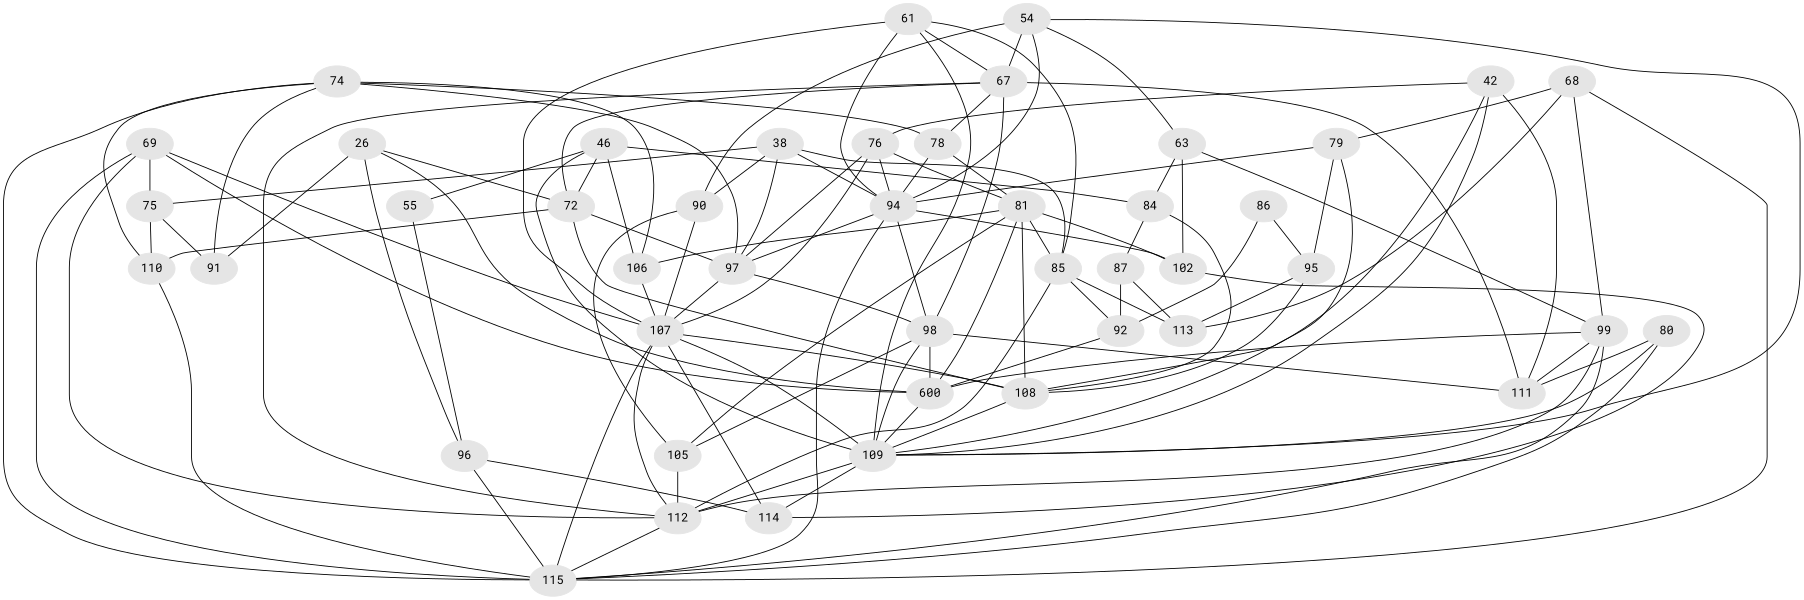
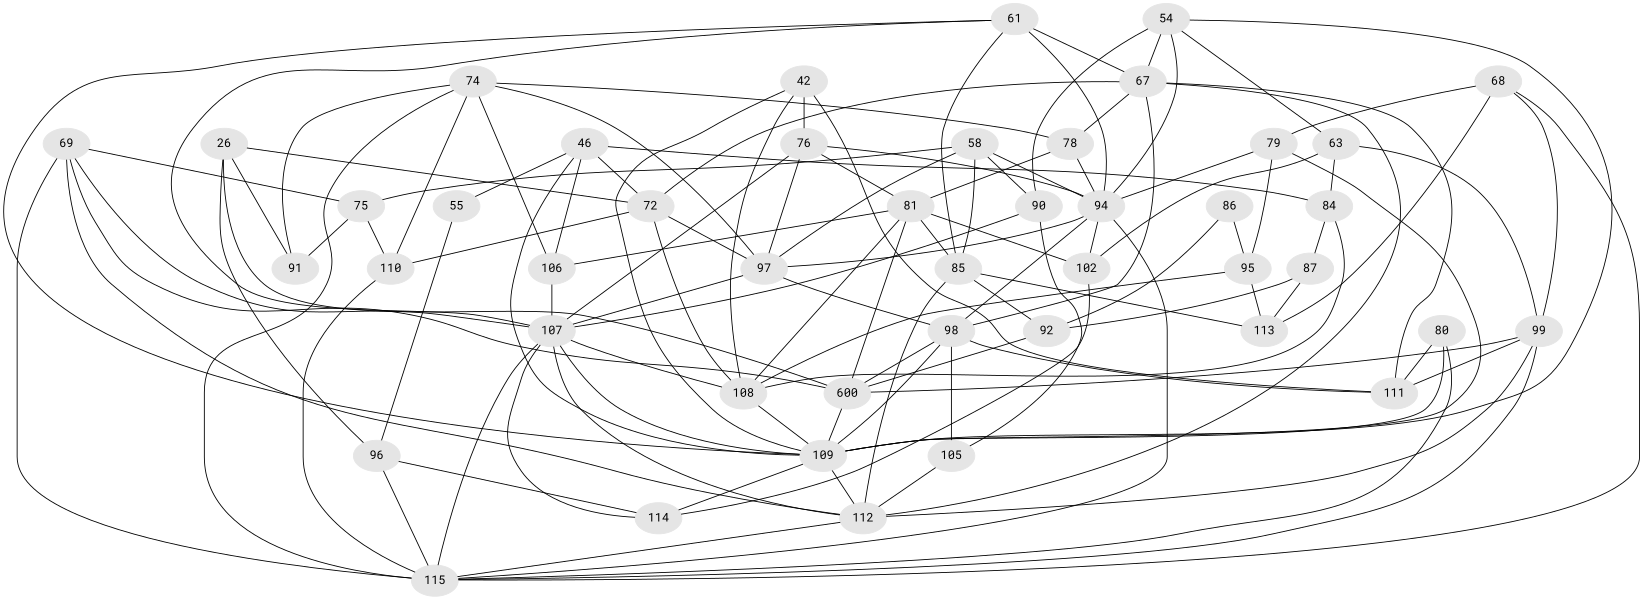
node "38": label "38" -> "58"
edge "81" -- "105": removed
